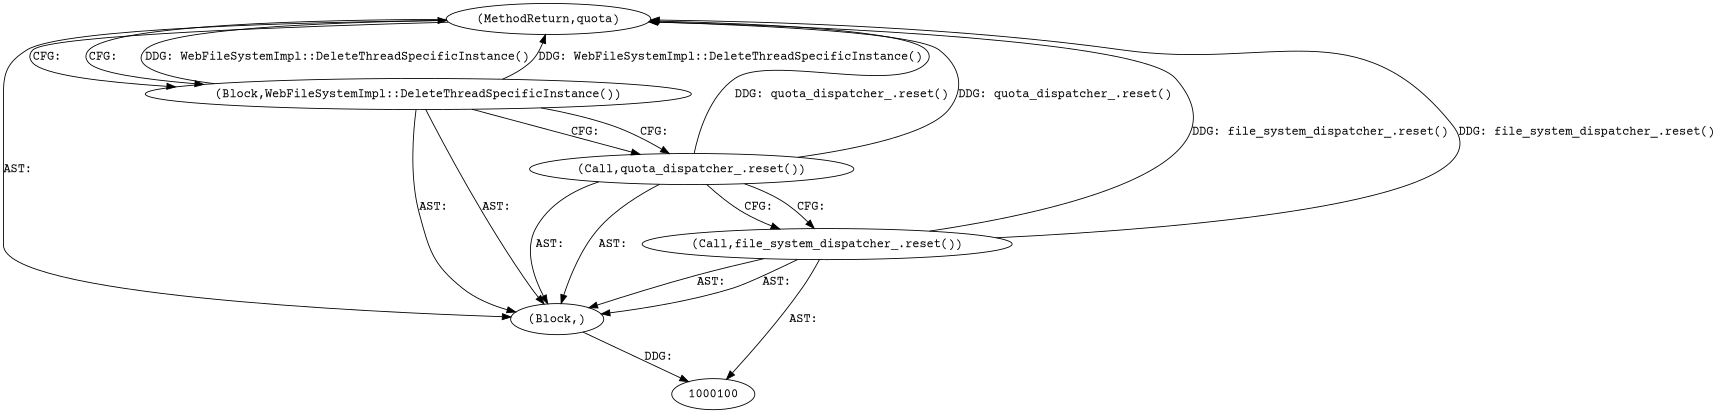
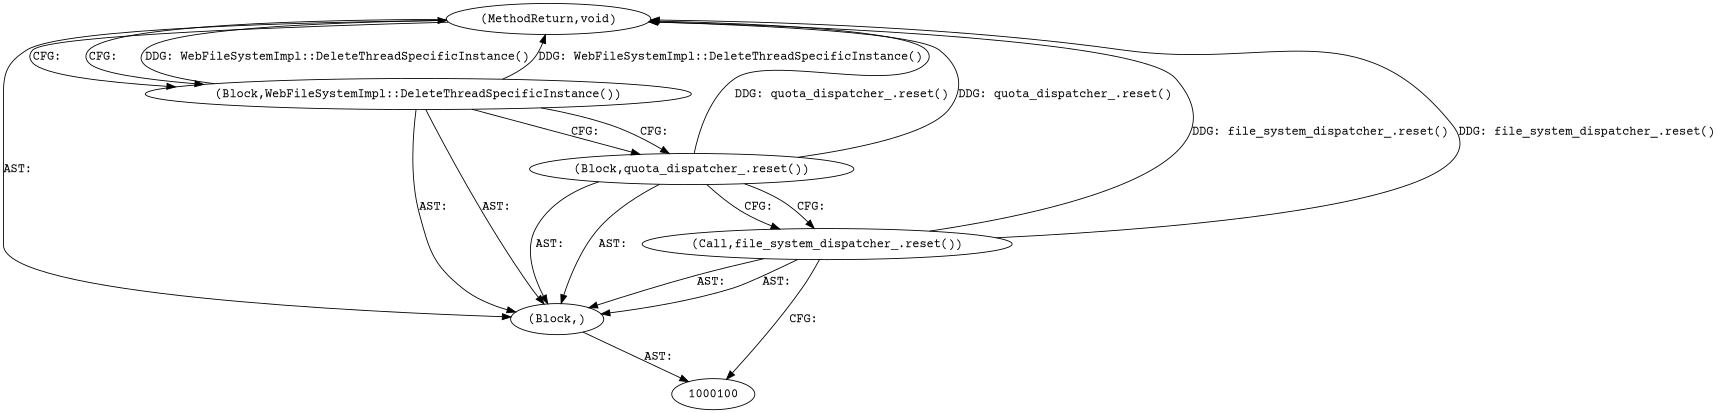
node "(MethodReturn,quota)": label "(MethodReturn,quota)" -> "(MethodReturn,void)"
node "(Call,quota_dispatcher_.reset())": label "(Call,quota_dispatcher_.reset())" -> "(Block,quota_dispatcher_.reset())"
edge "(Call,file_system_dispatcher_.reset())" -> "1000100": label "AST: " -> "CFG: "
edge "(Block,)" -> "1000100": label "DDG: " -> "AST: "
